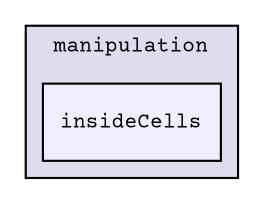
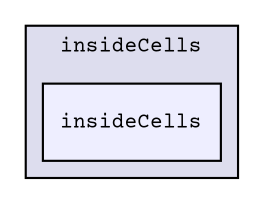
cluster "manipulation": label "manipulation" -> "insideCells"
